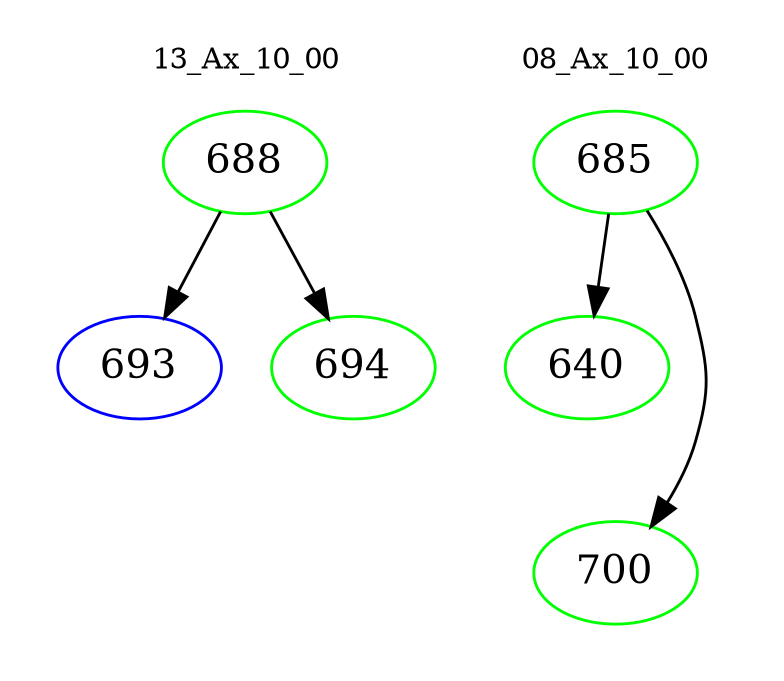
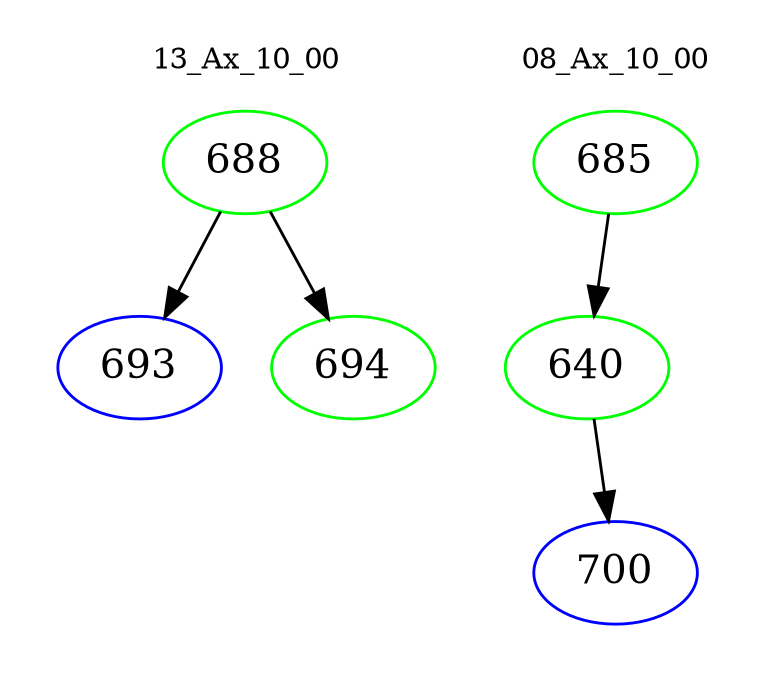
edge "685" -> "700": now "640" -> "700"
node "700": color green -> blue
